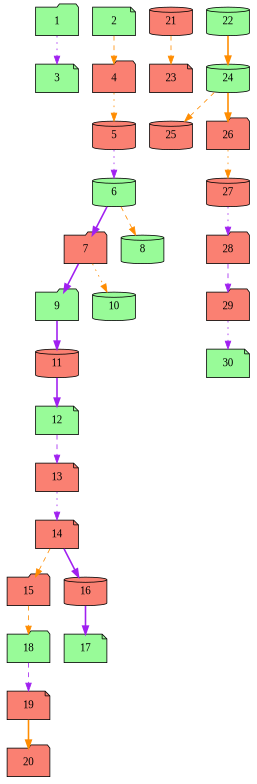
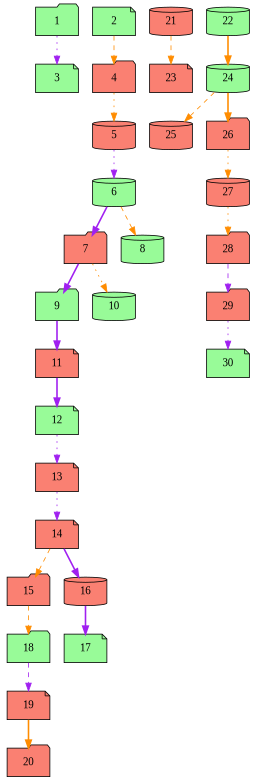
edge "27" -> "28": color purple -> darkorange
node "11": shape cylinder -> note
edge "12" -> "13": style dashed -> dotted
